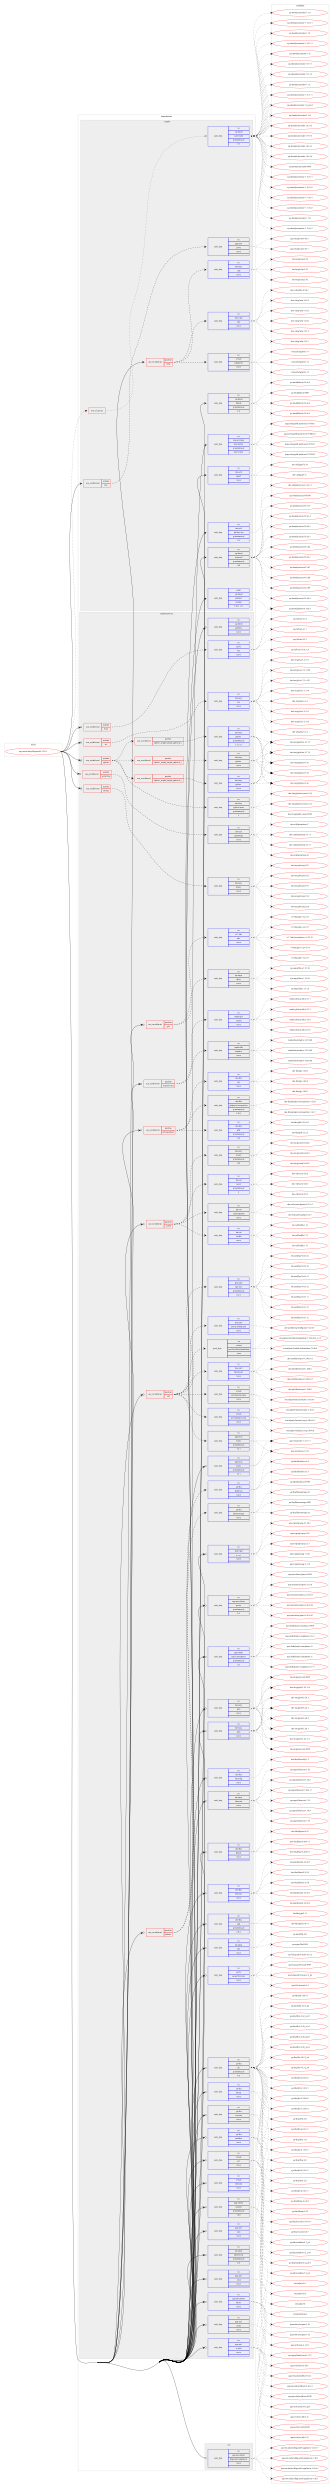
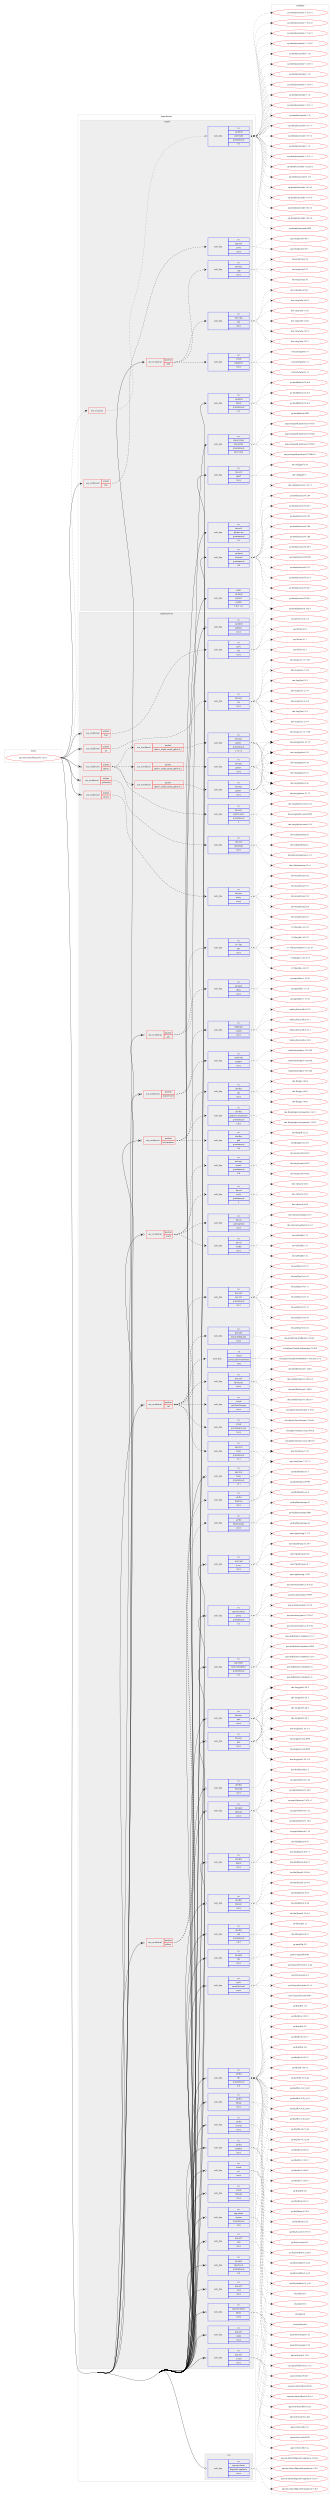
node "dev-lang/python-3.5.4": added
node "dev-util/systemtap-3.1-r1": label "dev-util/systemtap-3.1-r1" -> "dev-libpcre/systemtap-3.1-r1"
node "sys-apps/file-9999": label "sys-apps/file-9999" -> "python-apps/file-9999"
